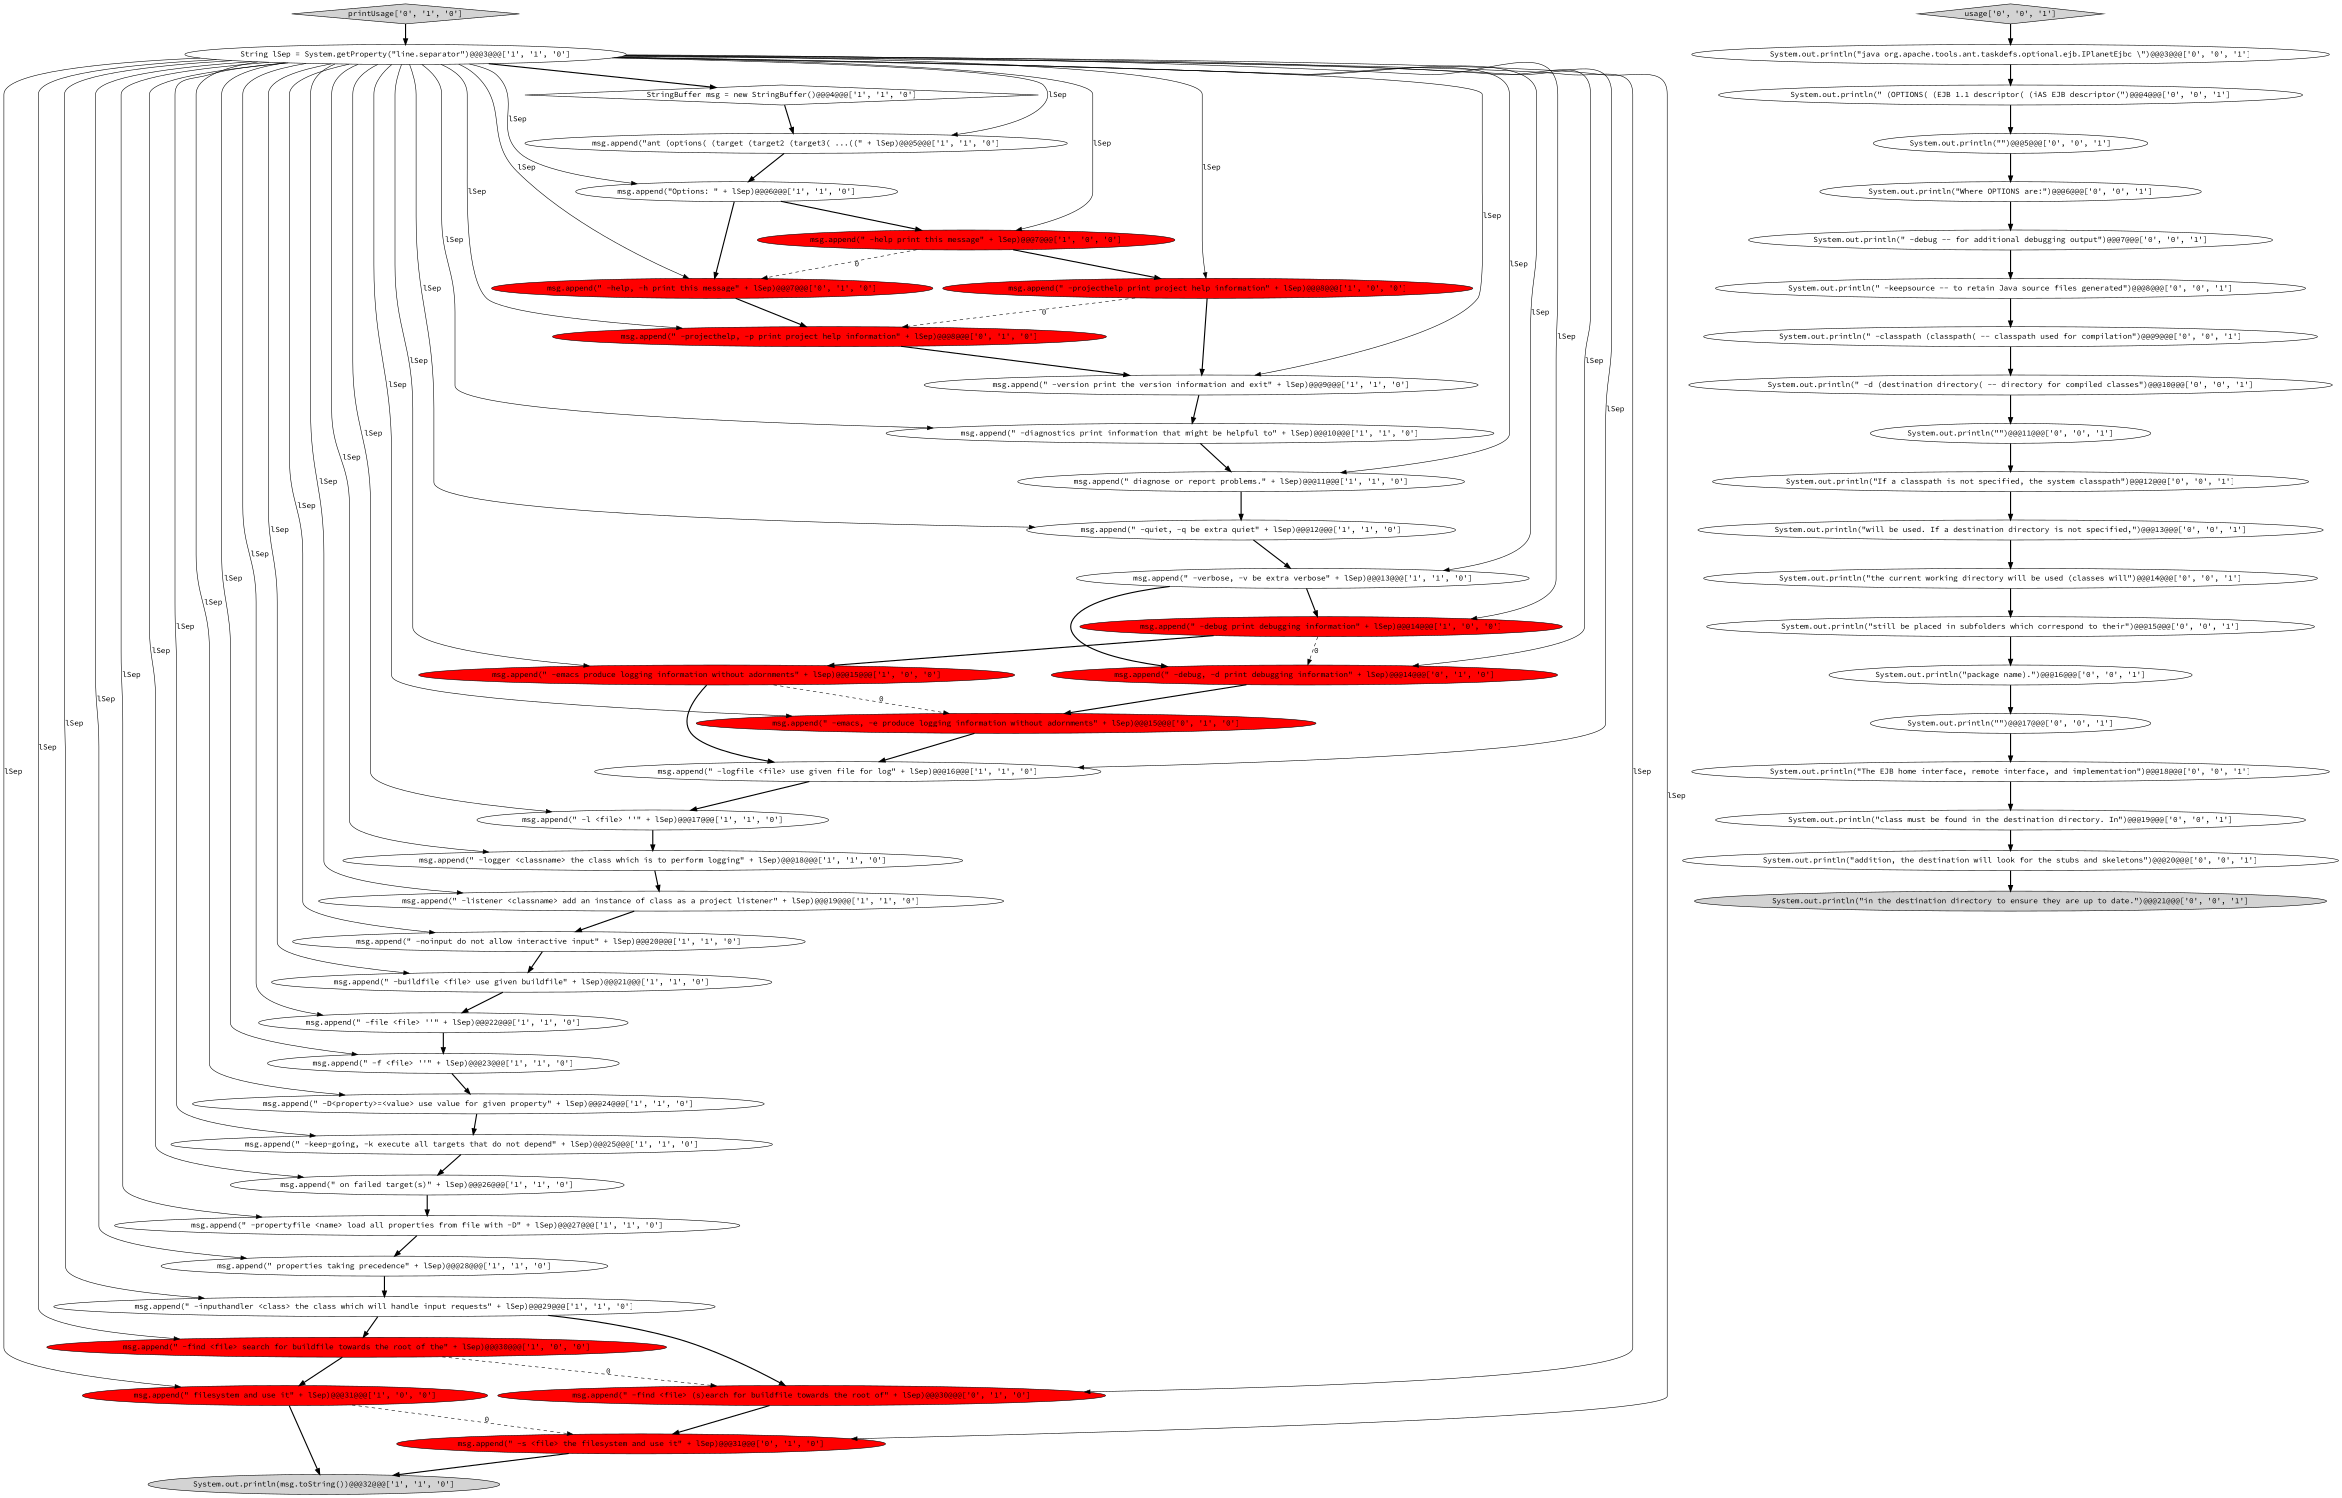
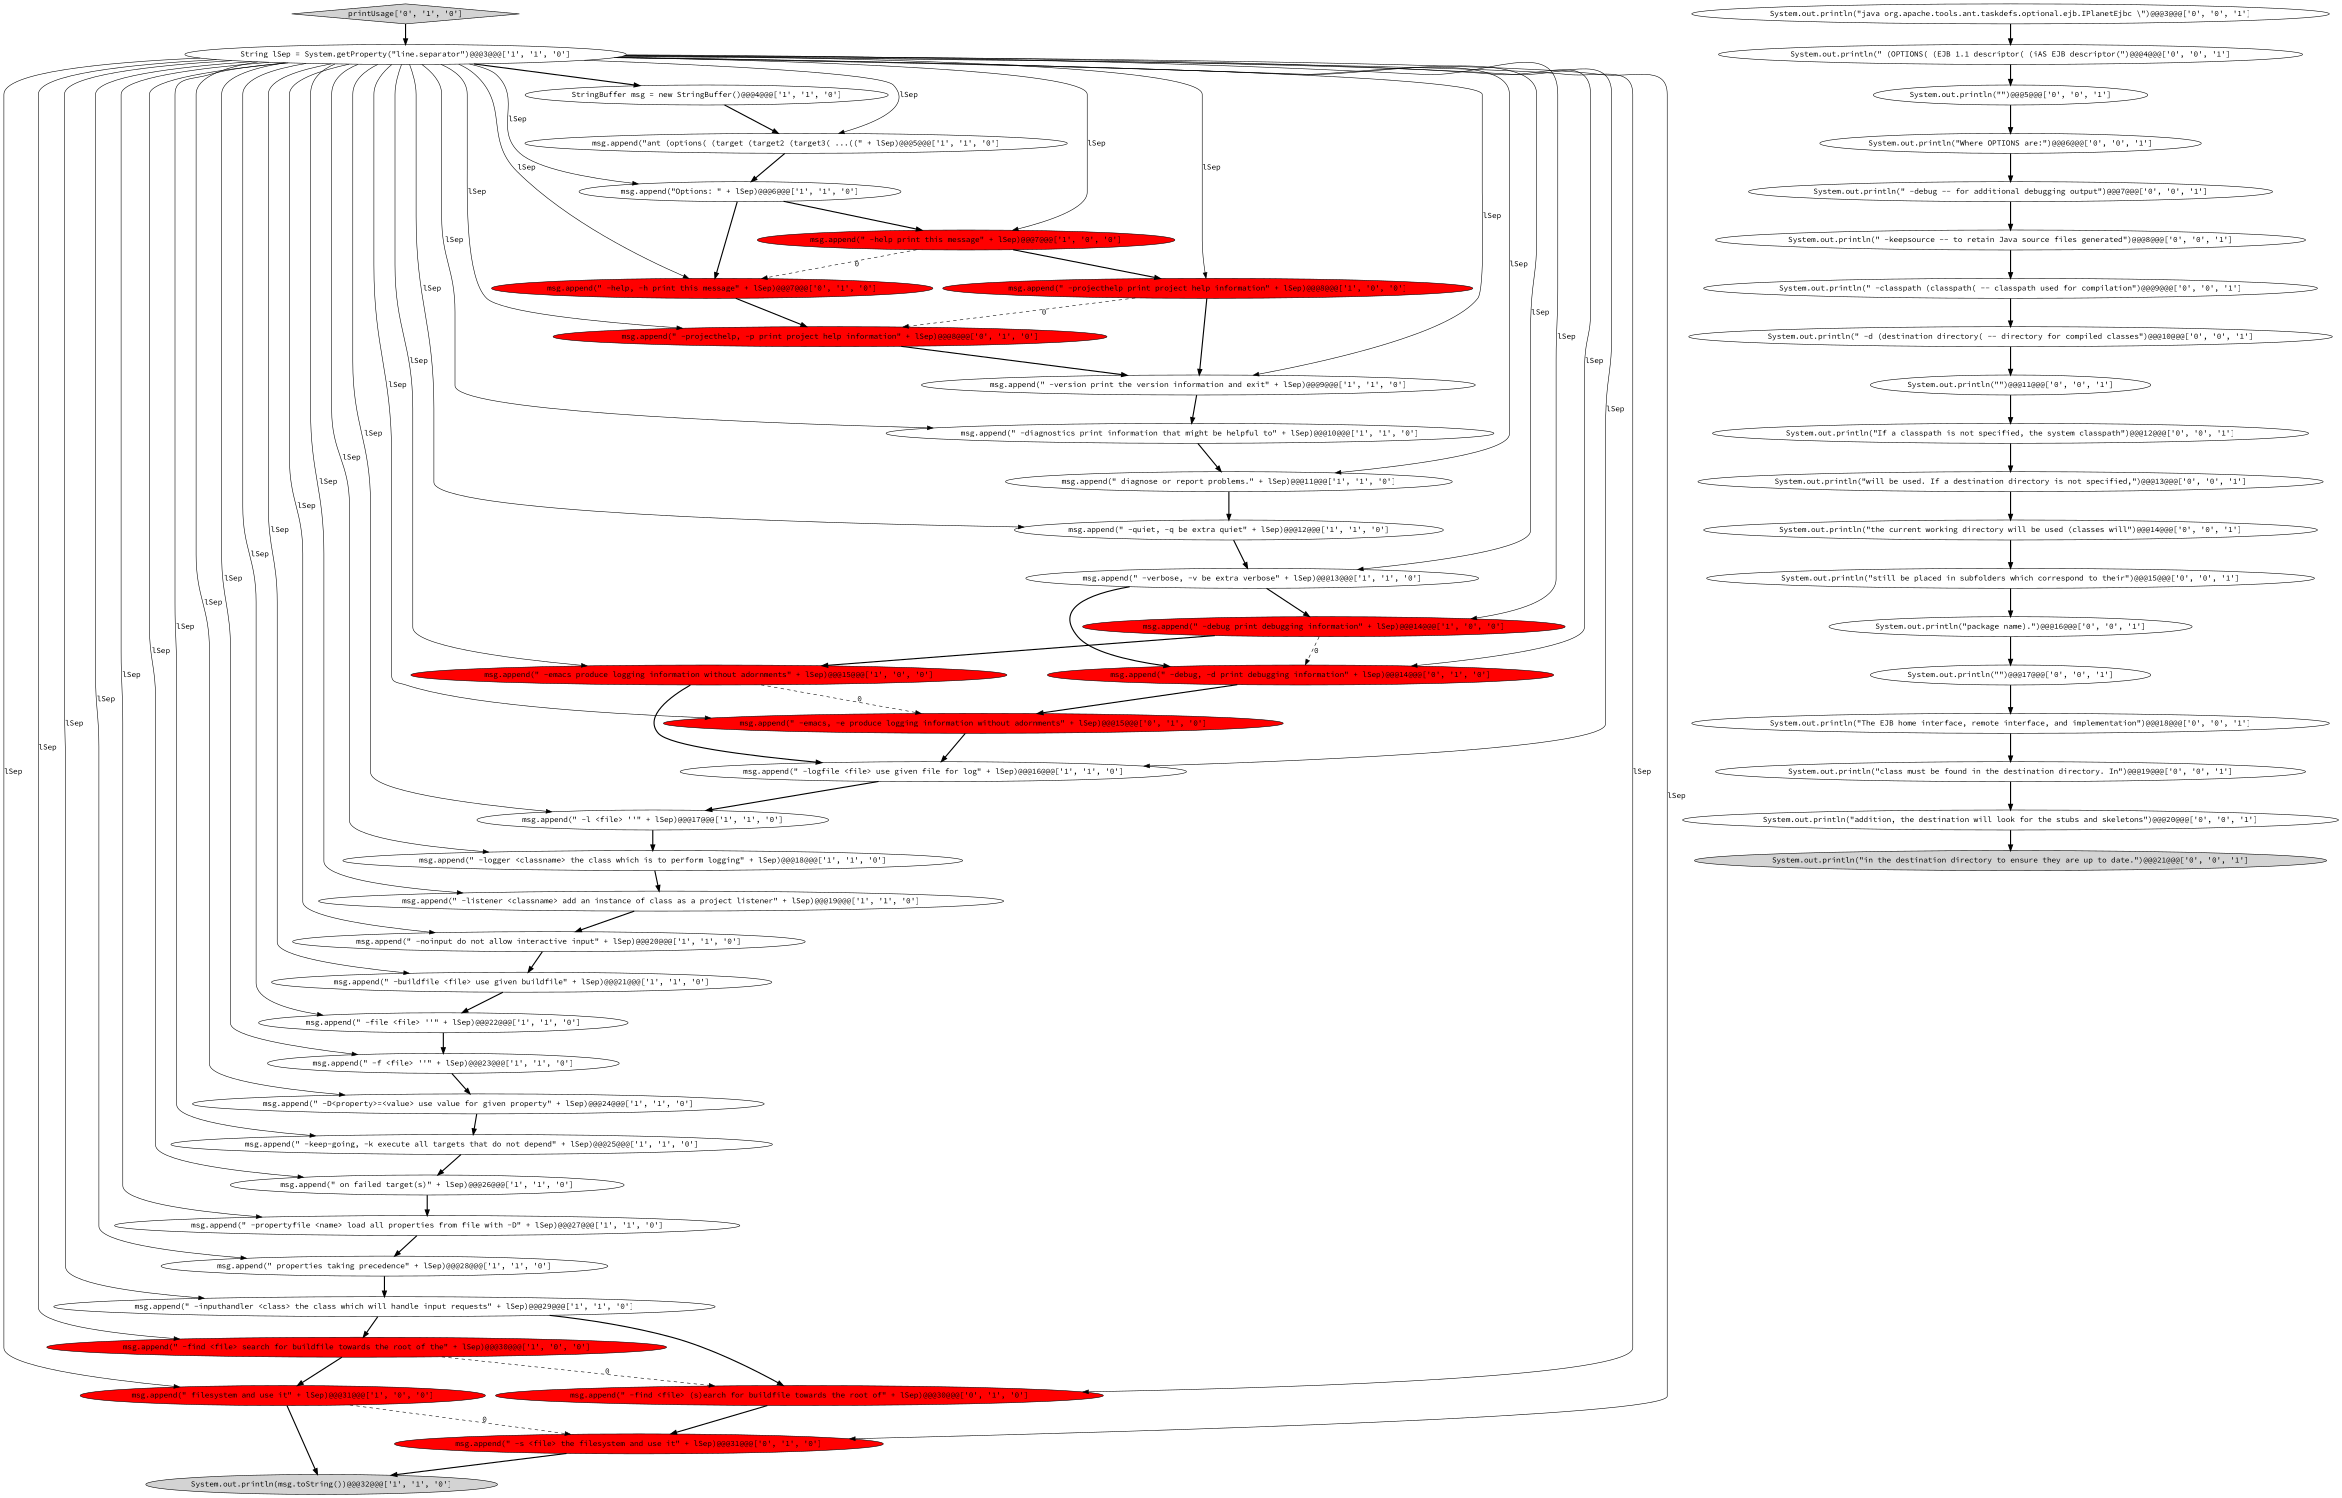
node "usage['0', '0', '1']": removed
node "StringBuffer msg = new StringBuffer()@@@4@@@['1', '1', '0']": shape diamond -> ellipse
